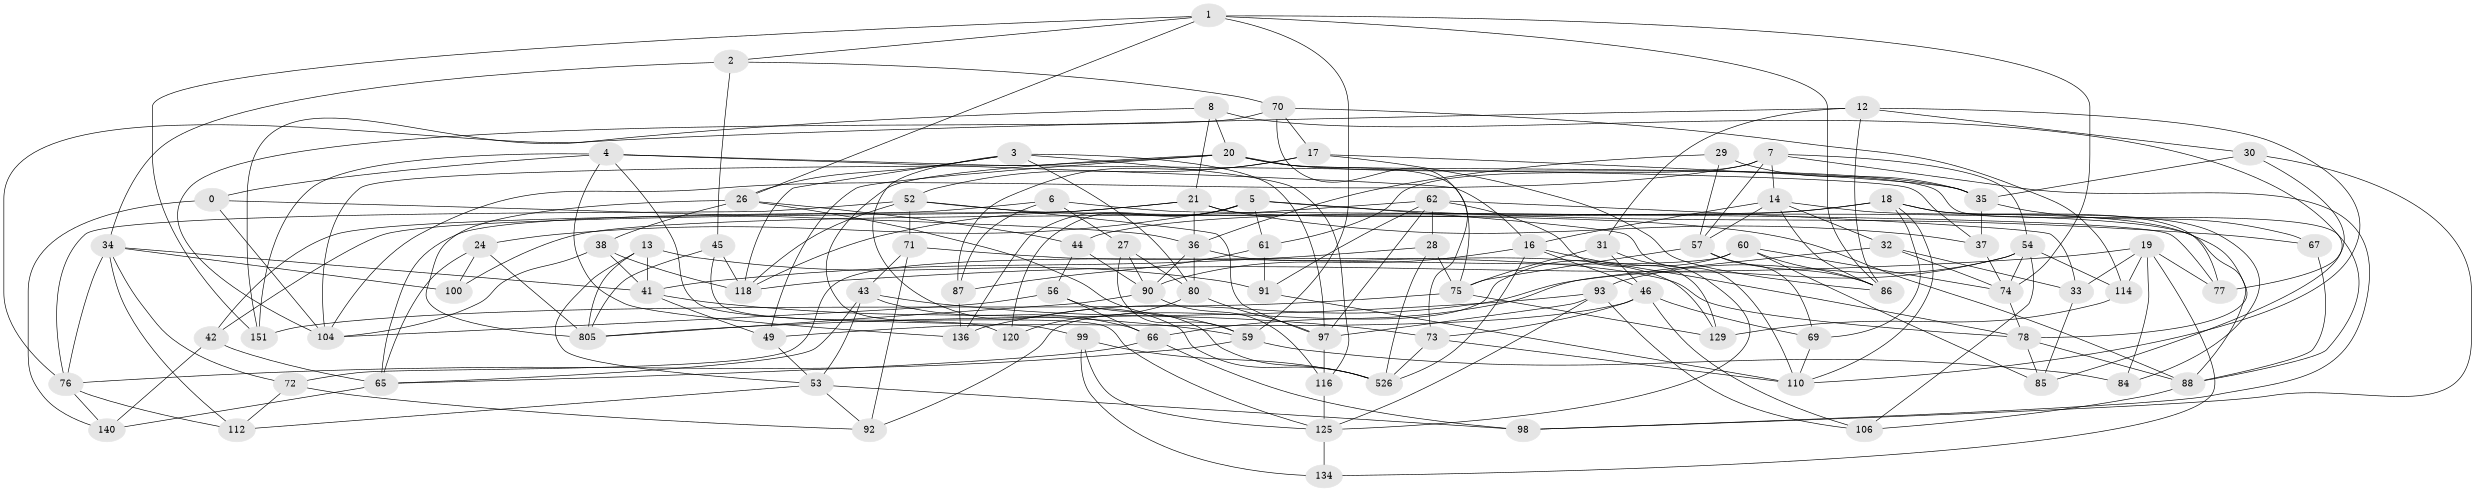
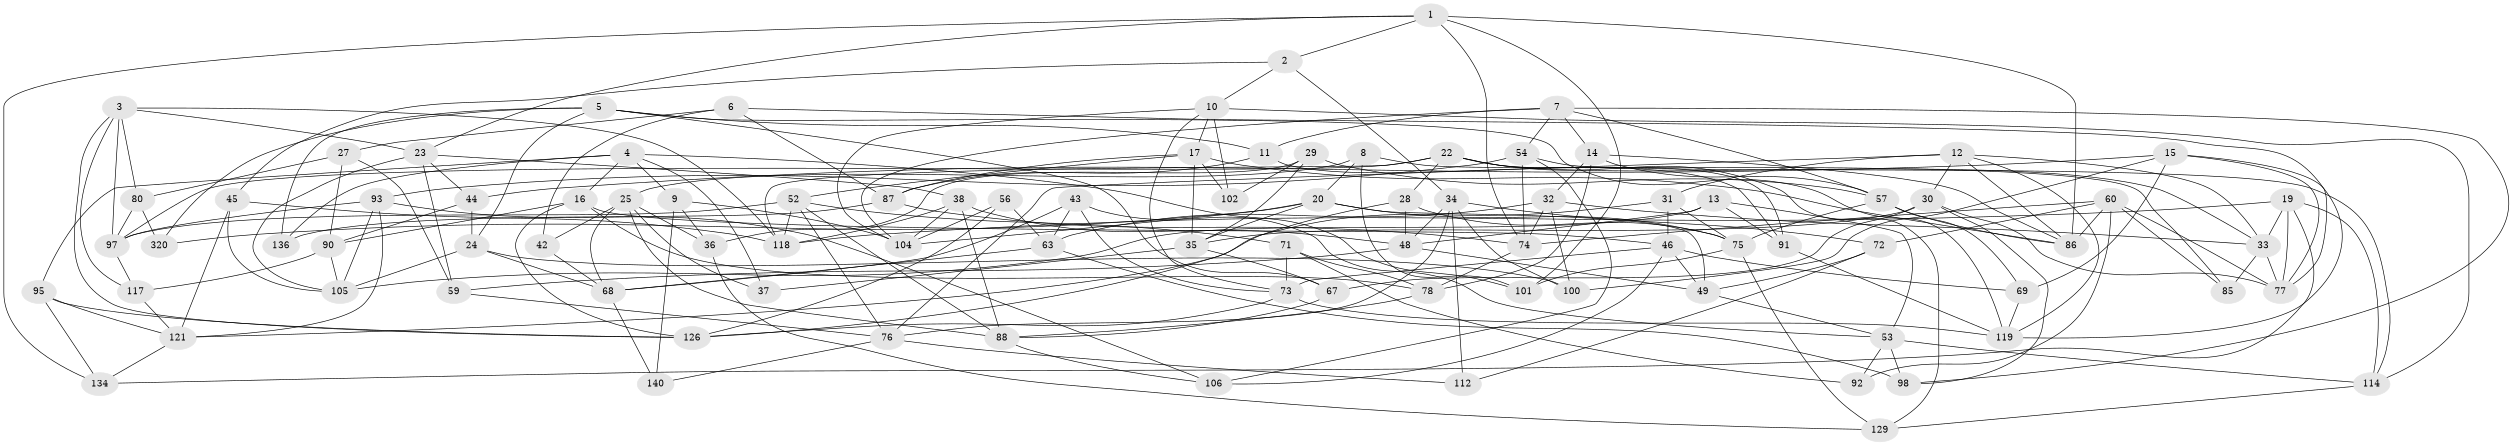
node "70": label "70" -> "10"
edge "1" -- "59": now "1" -- "134"
edge "12" -- "33": added
node "0": label "0" -> "9"
node "26": label "26" -> "23"
node "21": label "21" -> "25"
node "102": added
node "62": label "62" -> "22"
node "18": label "18" -> "15"
edge "20" -- "88": now "38" -- "88"
edge "14" -- "16": removed
node "61": label "61" -> "11"
edge "60" -- "77": added
edge "32" -- "100": added
edge "71" -- "43": now "71" -- "73"
edge "37" -- "74": now "87" -- "74"
edge "44" -- "56": now "44" -- "24"
edge "36" -- "90": removed
edge "36" -- "80": removed
edge "33" -- "77": added
edge "30" -- "67": added
node "41": label "41" -> "48"
edge "54" -- "136": removed
node "151": label "151" -> "101"
node "805": label "805" -> "105"
node "120": label "120" -> "320"
node "99": label "99" -> "95"
node "66": label "66" -> "63"
edge "78" -- "85": removed
edge "42" -- "140": removed
node "65": label "65" -> "68"
node "116": label "116" -> "117"
node "526": label "526" -> "126"
node "110": label "110" -> "119"
node "84": removed
edge "53" -- "112": now "53" -- "114"
edge "72" -- "92": now "72" -- "49"
node "125": label "125" -> "121"
